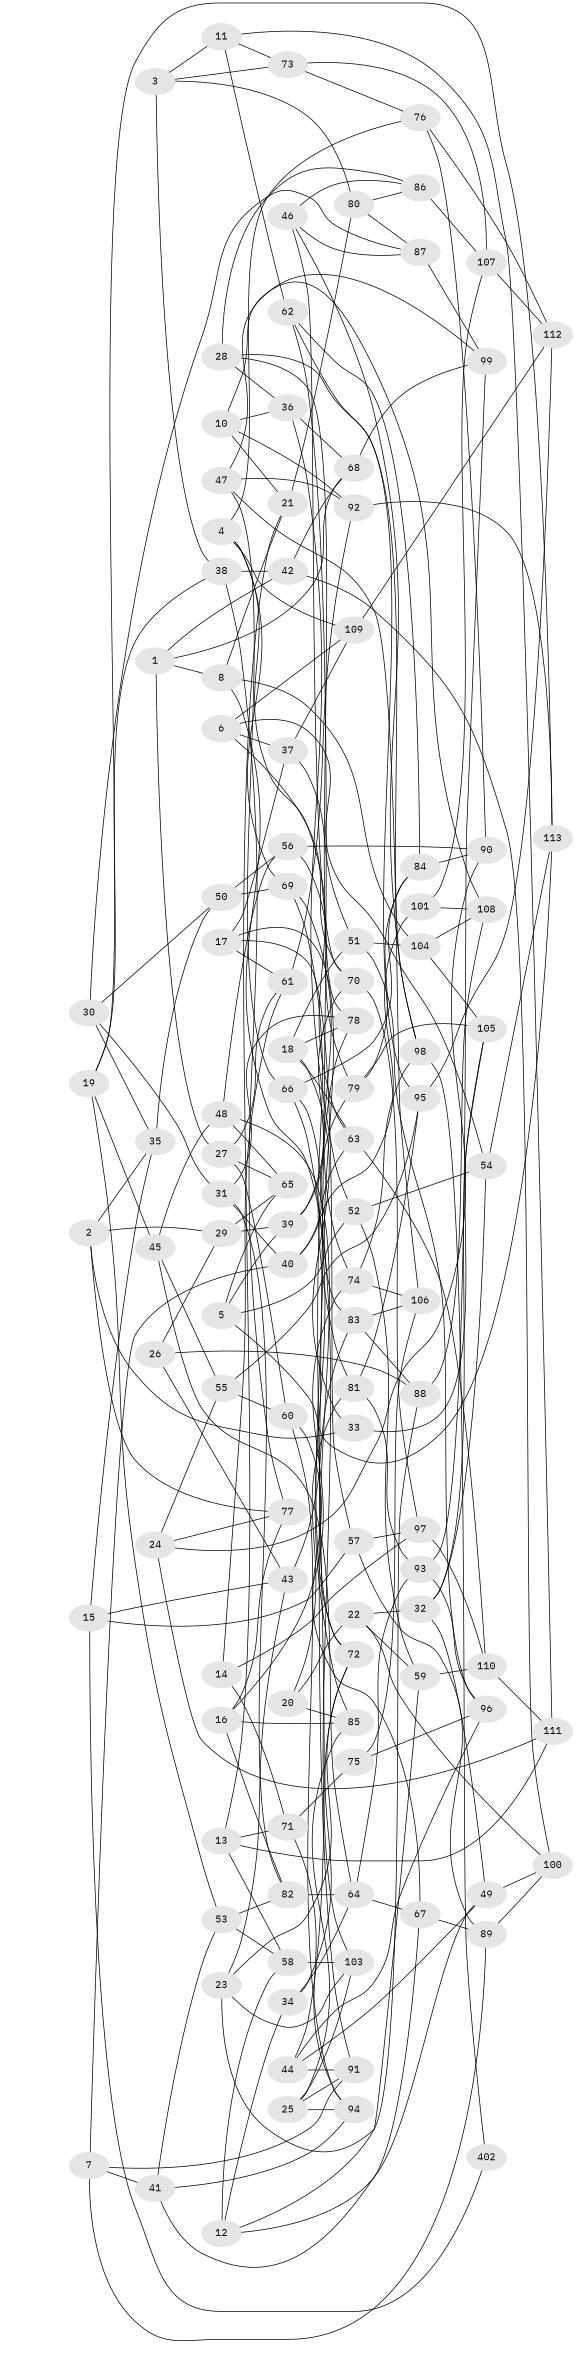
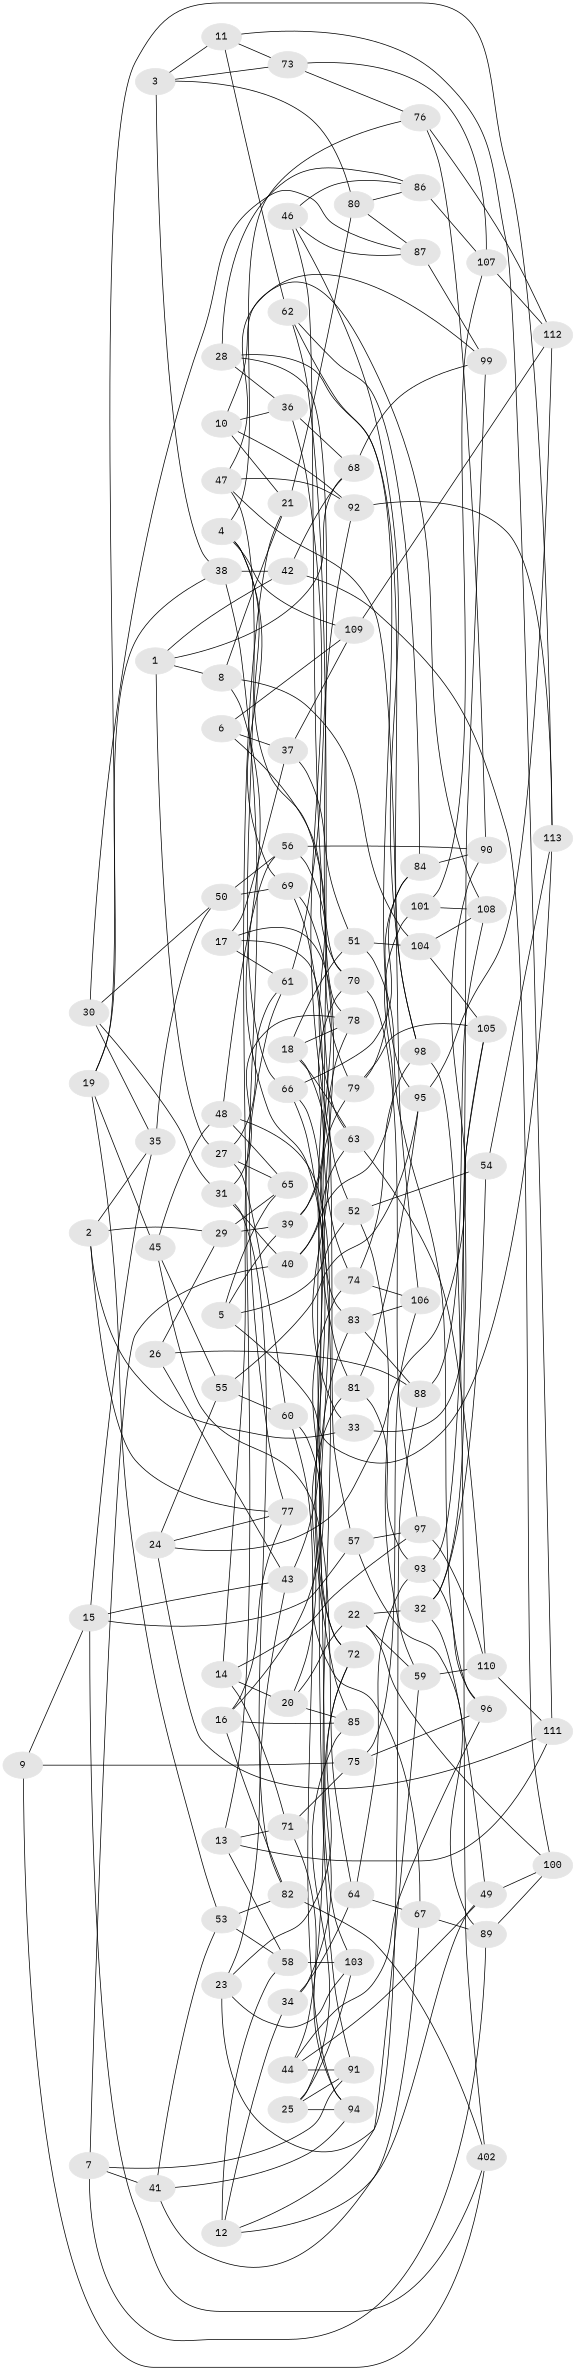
edge "6" -- "54": removed
edge "14" -- "20": added
node "9": added
edge "82" -- "64": now "82" -- "402"
